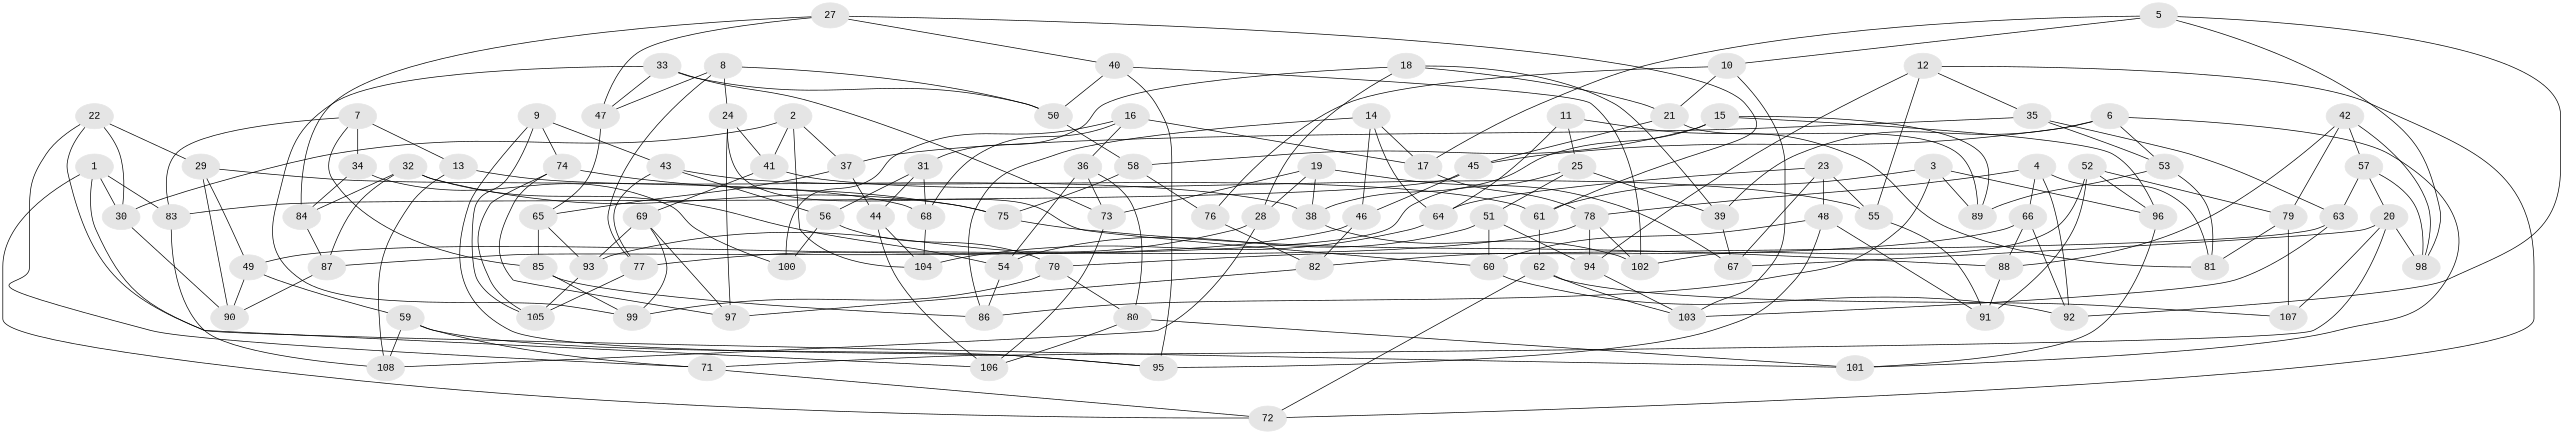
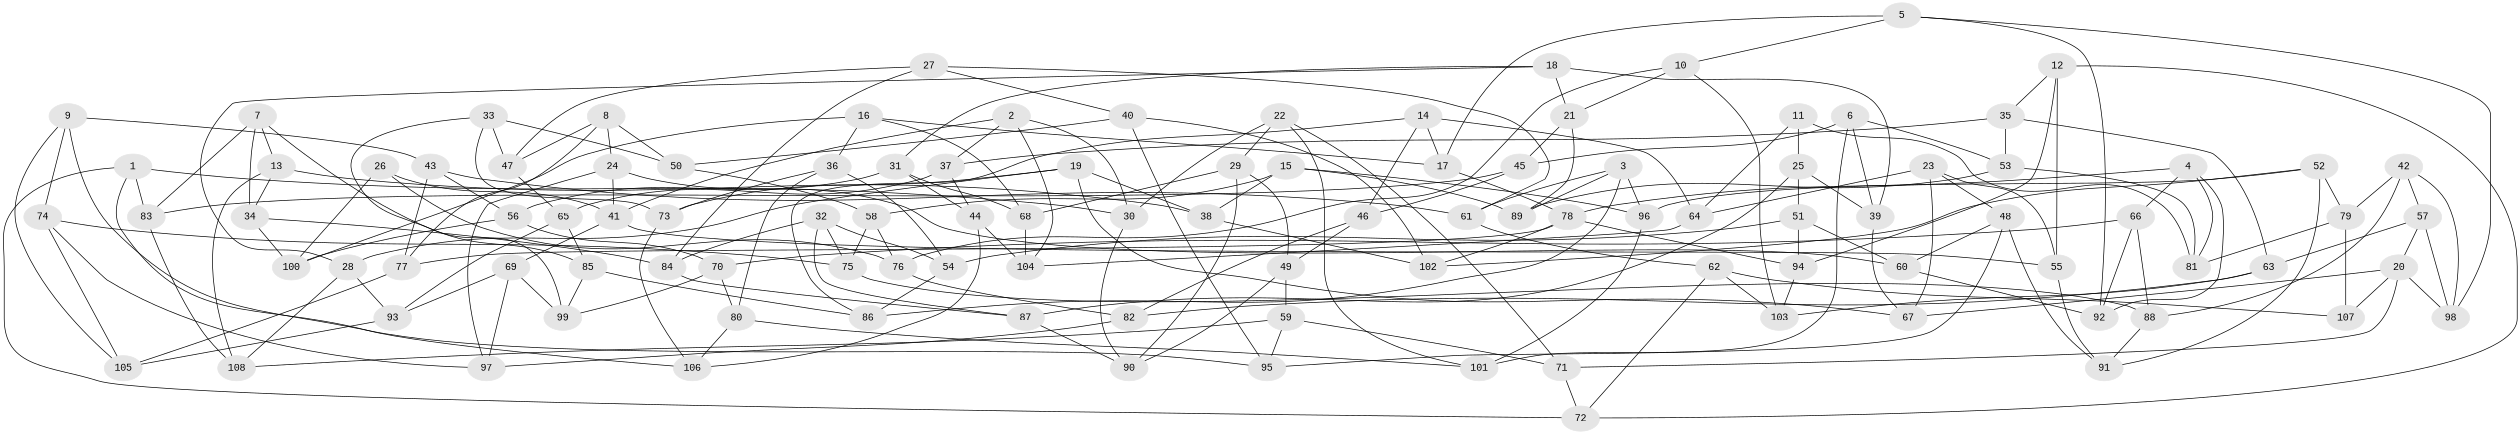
node "26": added
edge "13" -- "34": added
